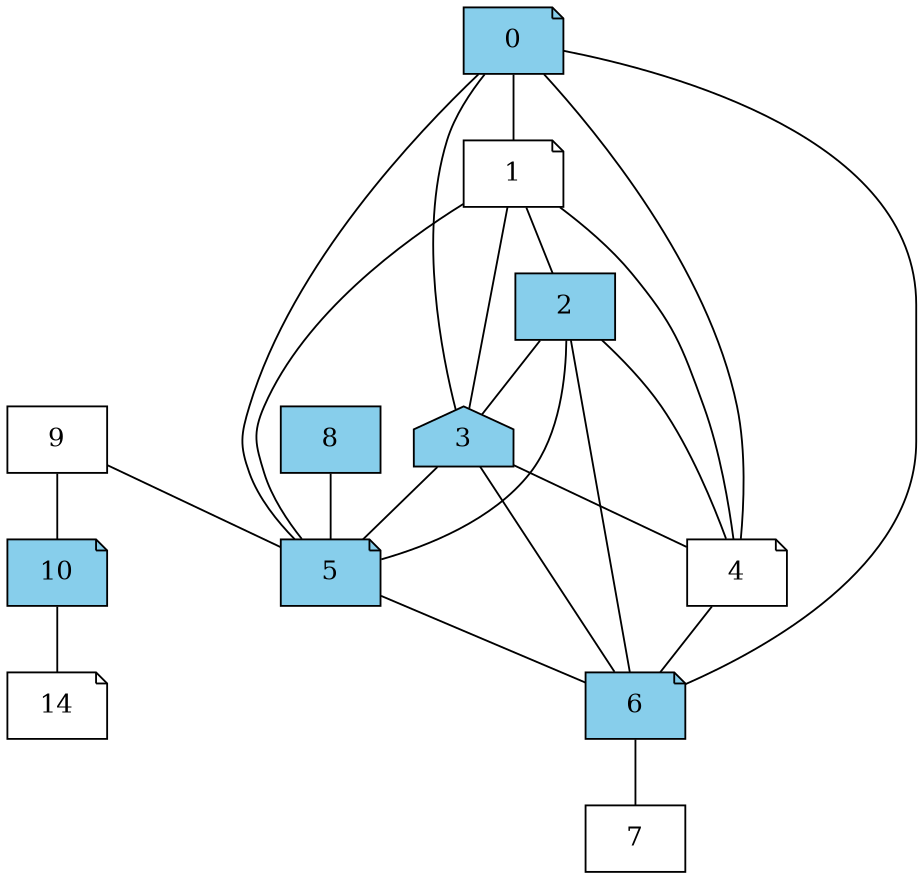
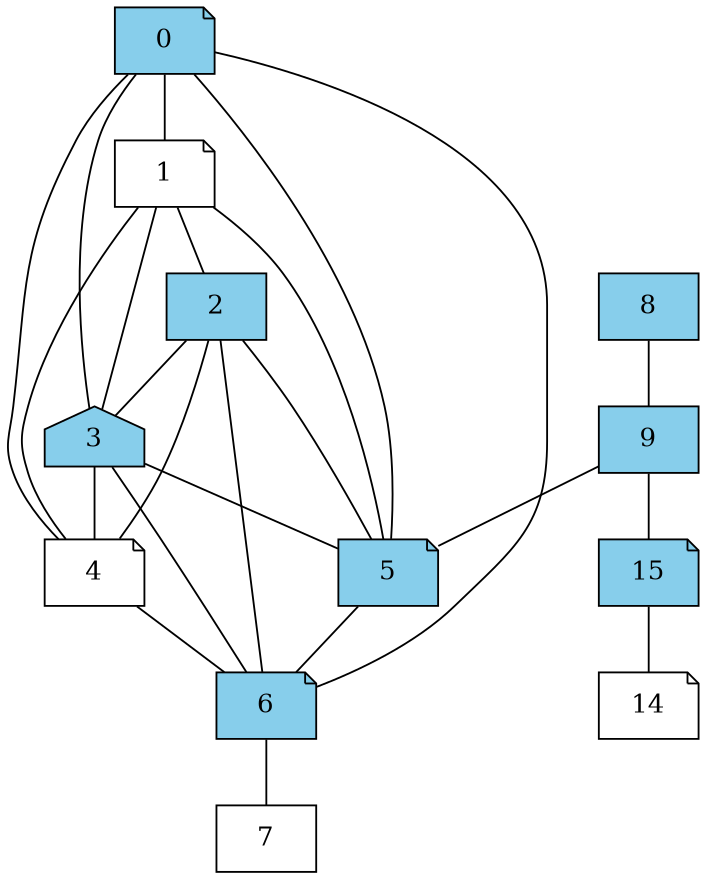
node "9": fillcolor white -> skyblue
edge "8" -- "5": now "8" -- "9"
node "10": label "10" -> "15"
